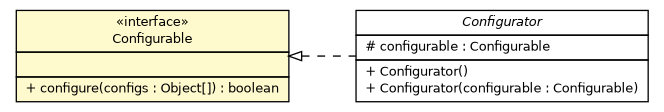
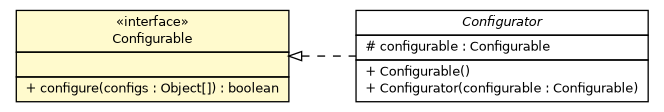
node "Configurator": text "+ Configurator()" -> "+ Configurable()"
